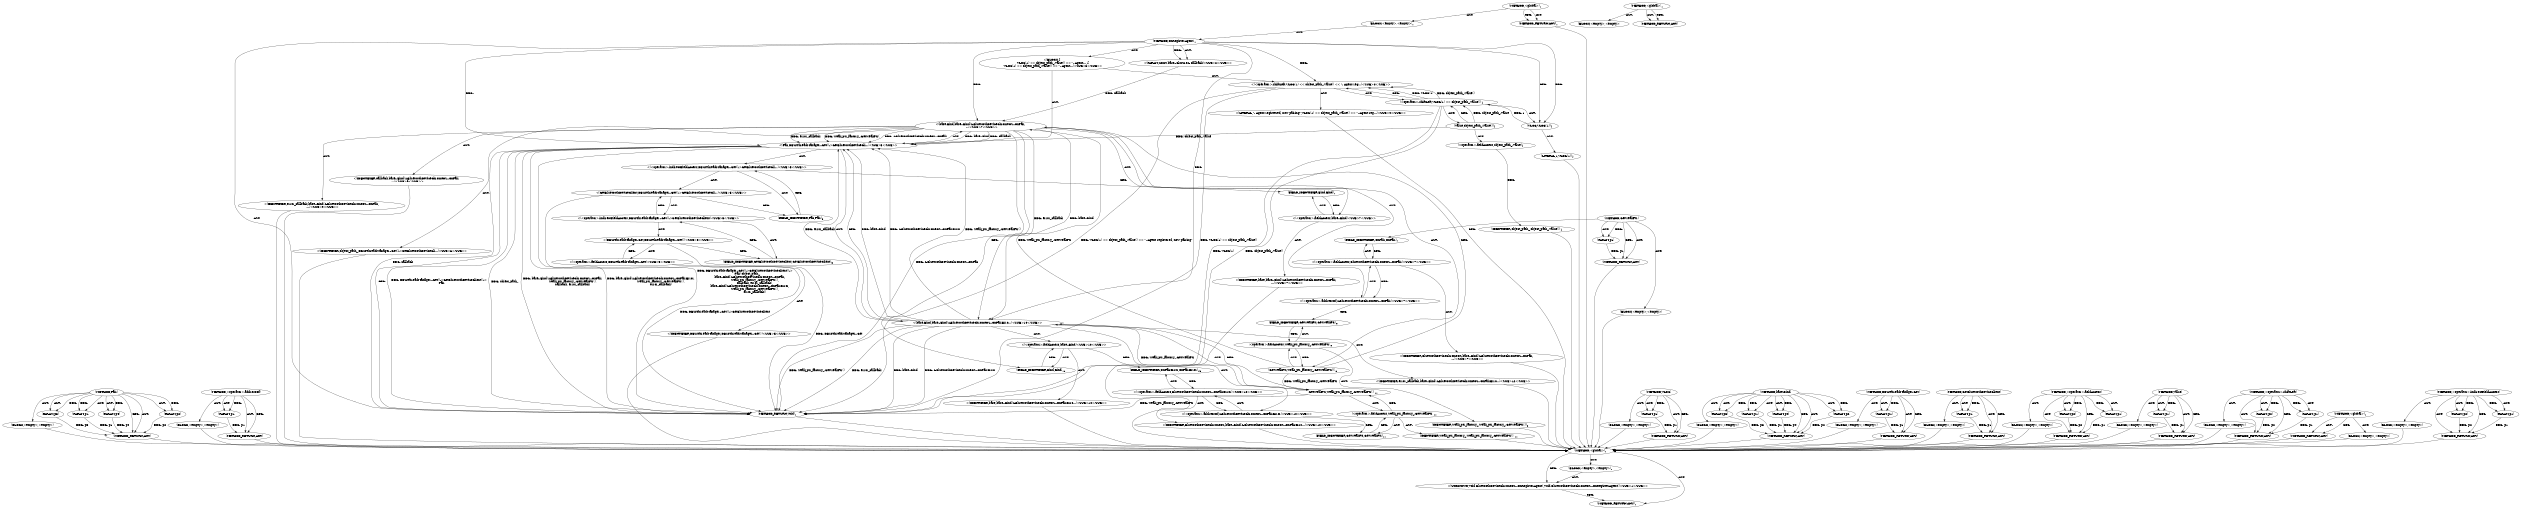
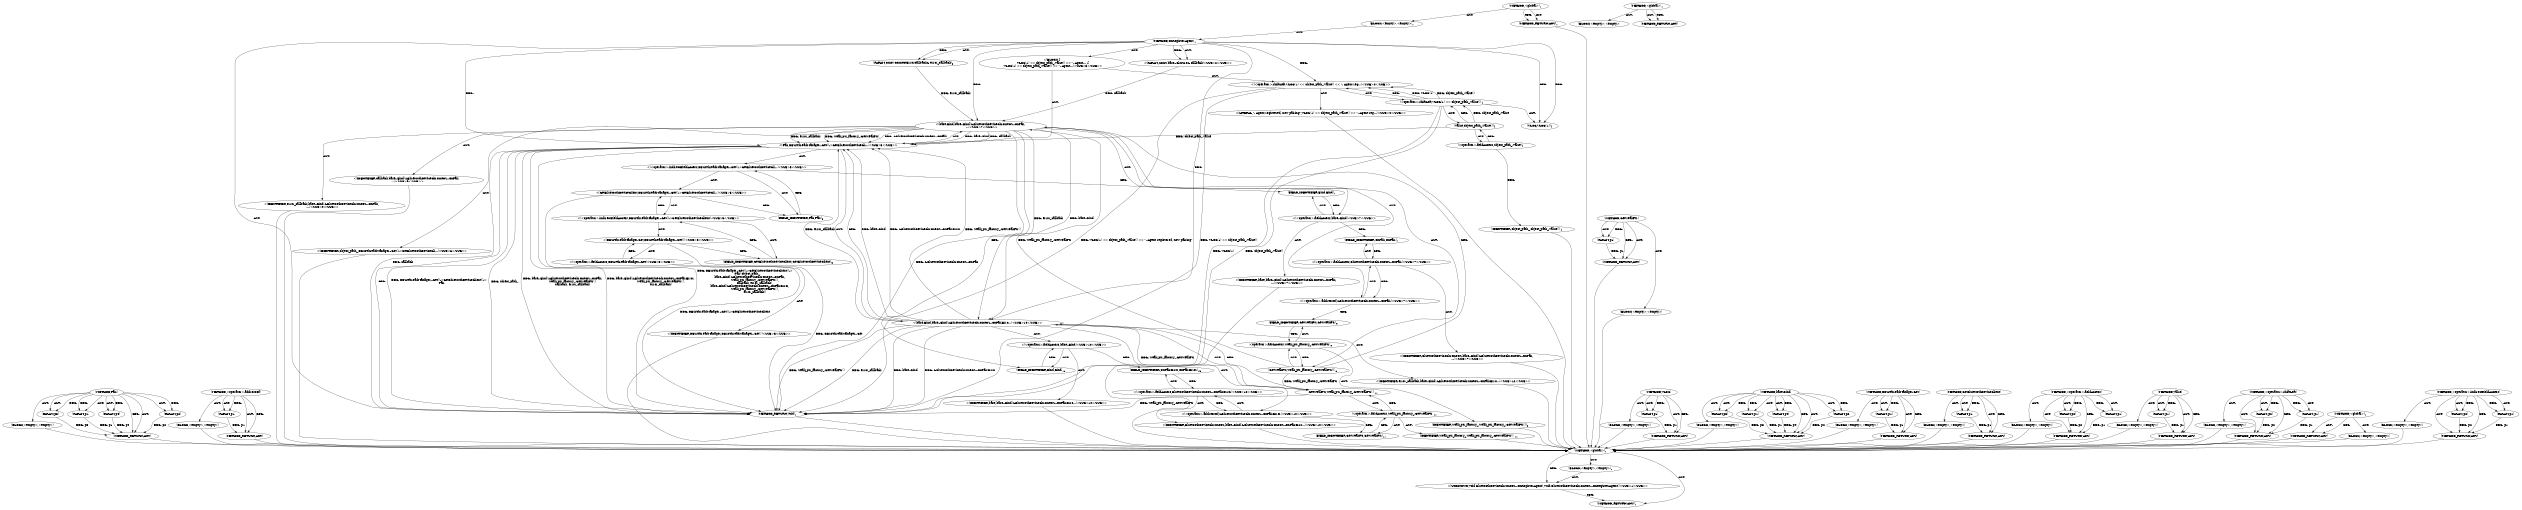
node "(PARAM,const ConnectErrorCallback& error_callback)": added
edge "(VLOG,VLOG(1))" -> "(<operator>.shiftLeft,VLOG(1) << object_path_.value())": removed, label "DDG: 1"
edge "(<operator>.fieldAccess,object_path_.value)" -> "(value,object_path_.value())": added, label "CFG:"
node "(LITERAL,1,VLOG(1))": removed
edge "(METHOD,GetWeakPtr)" -> "(FIELD_IDENTIFIER,OnPair,OnPair)": now "<(<operator>.fieldAccess,base::Bind)<SUB>7</SUB>>" -> "(FIELD_IDENTIFIER,OnPair,OnPair)"
